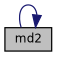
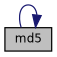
node "md2": label "md2" -> "md5"
